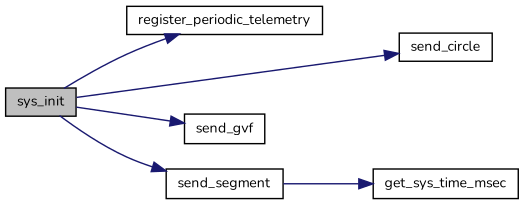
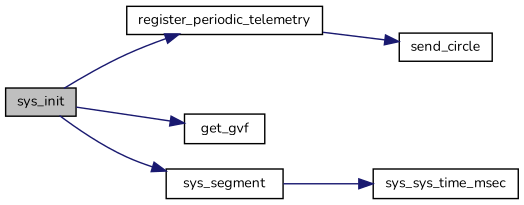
edge "sys_init" -> "send_circle": now "register_periodic_telemetry" -> "send_circle"
node "send_gvf": label "send_gvf" -> "get_gvf"
node "send_segment": label "send_segment" -> "sys_segment"
node "get_sys_time_msec": label "get_sys_time_msec" -> "sys_sys_time_msec"
